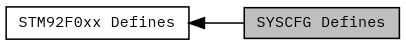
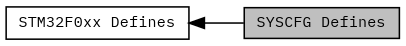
node "STM92F0xx Defines": label "STM92F0xx Defines" -> "STM32F0xx Defines"
